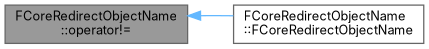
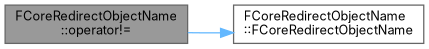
edge "FCoreRedirectObjectName ::FCoreRedirectObjectName" -> "FCoreRedirectObjectName ::operator!=": reversed
